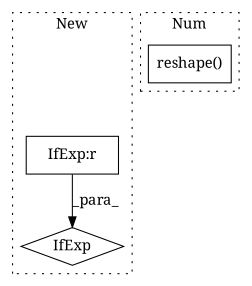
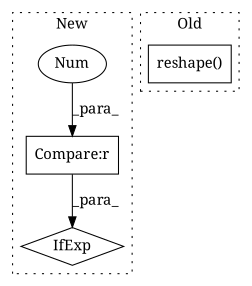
cluster "Num": label "Num" -> "Old"
node "Num": added
node "IfExp:r": label "IfExp:r" -> "Compare:r"
